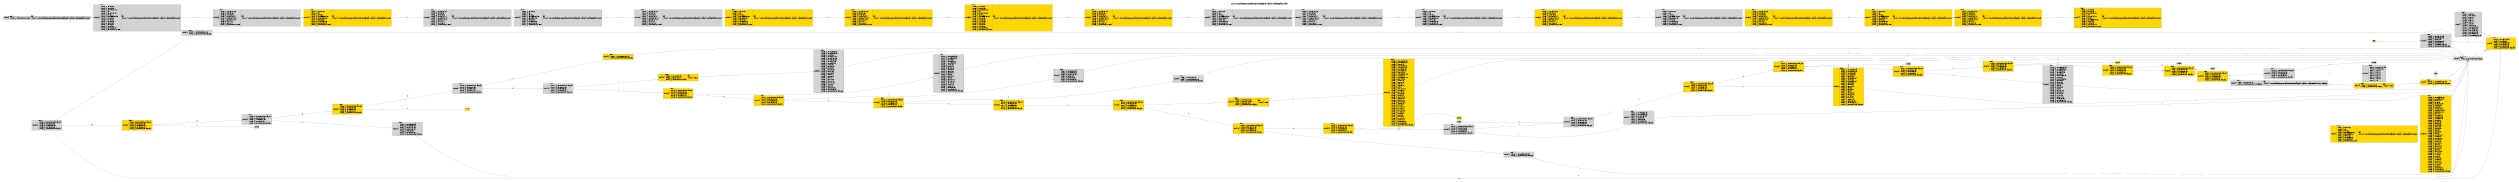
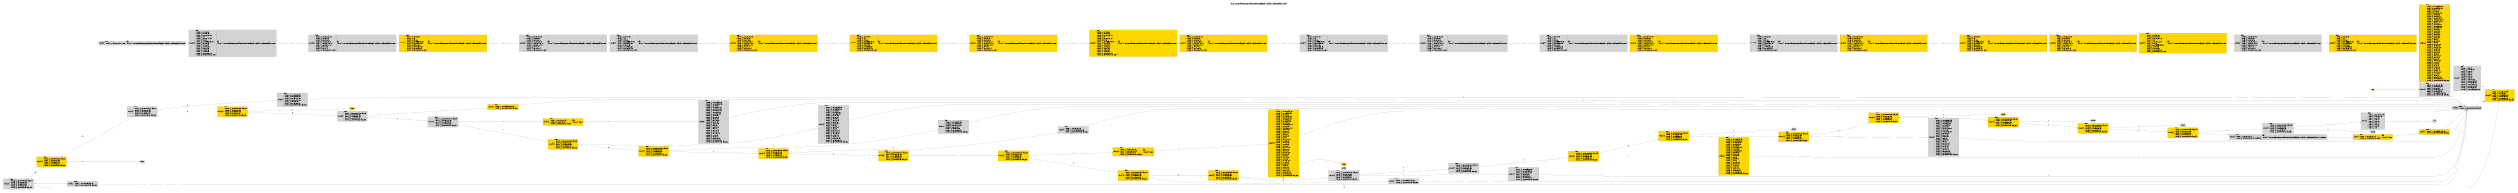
node "0x401d7b [36]": fillcolor lightgrey -> gold
node "0x401f9f [36]": added
